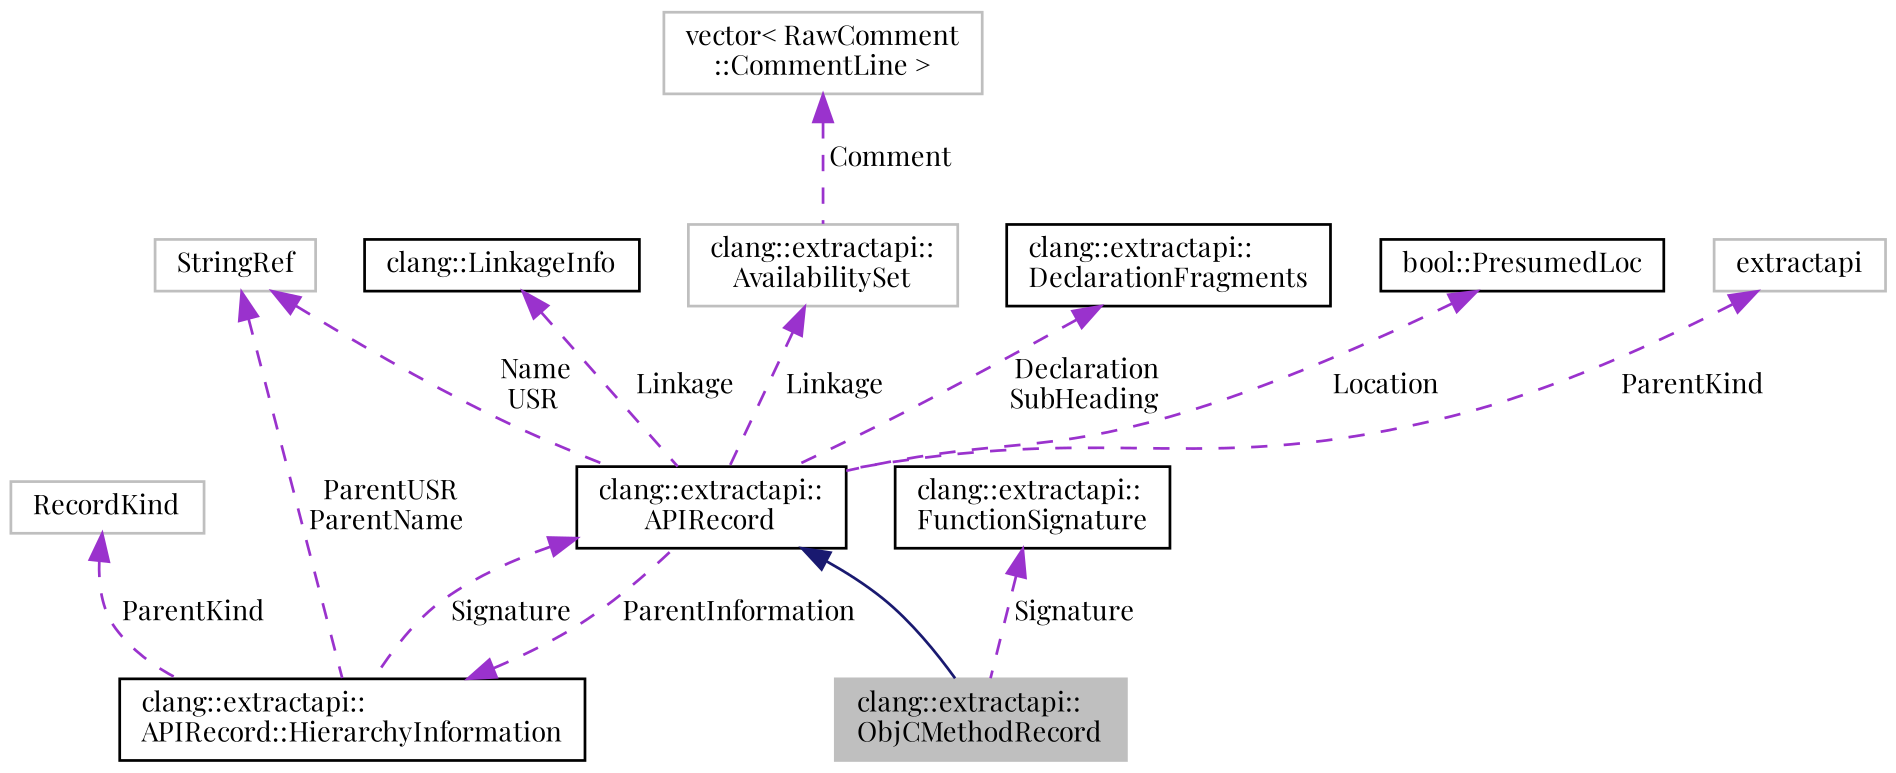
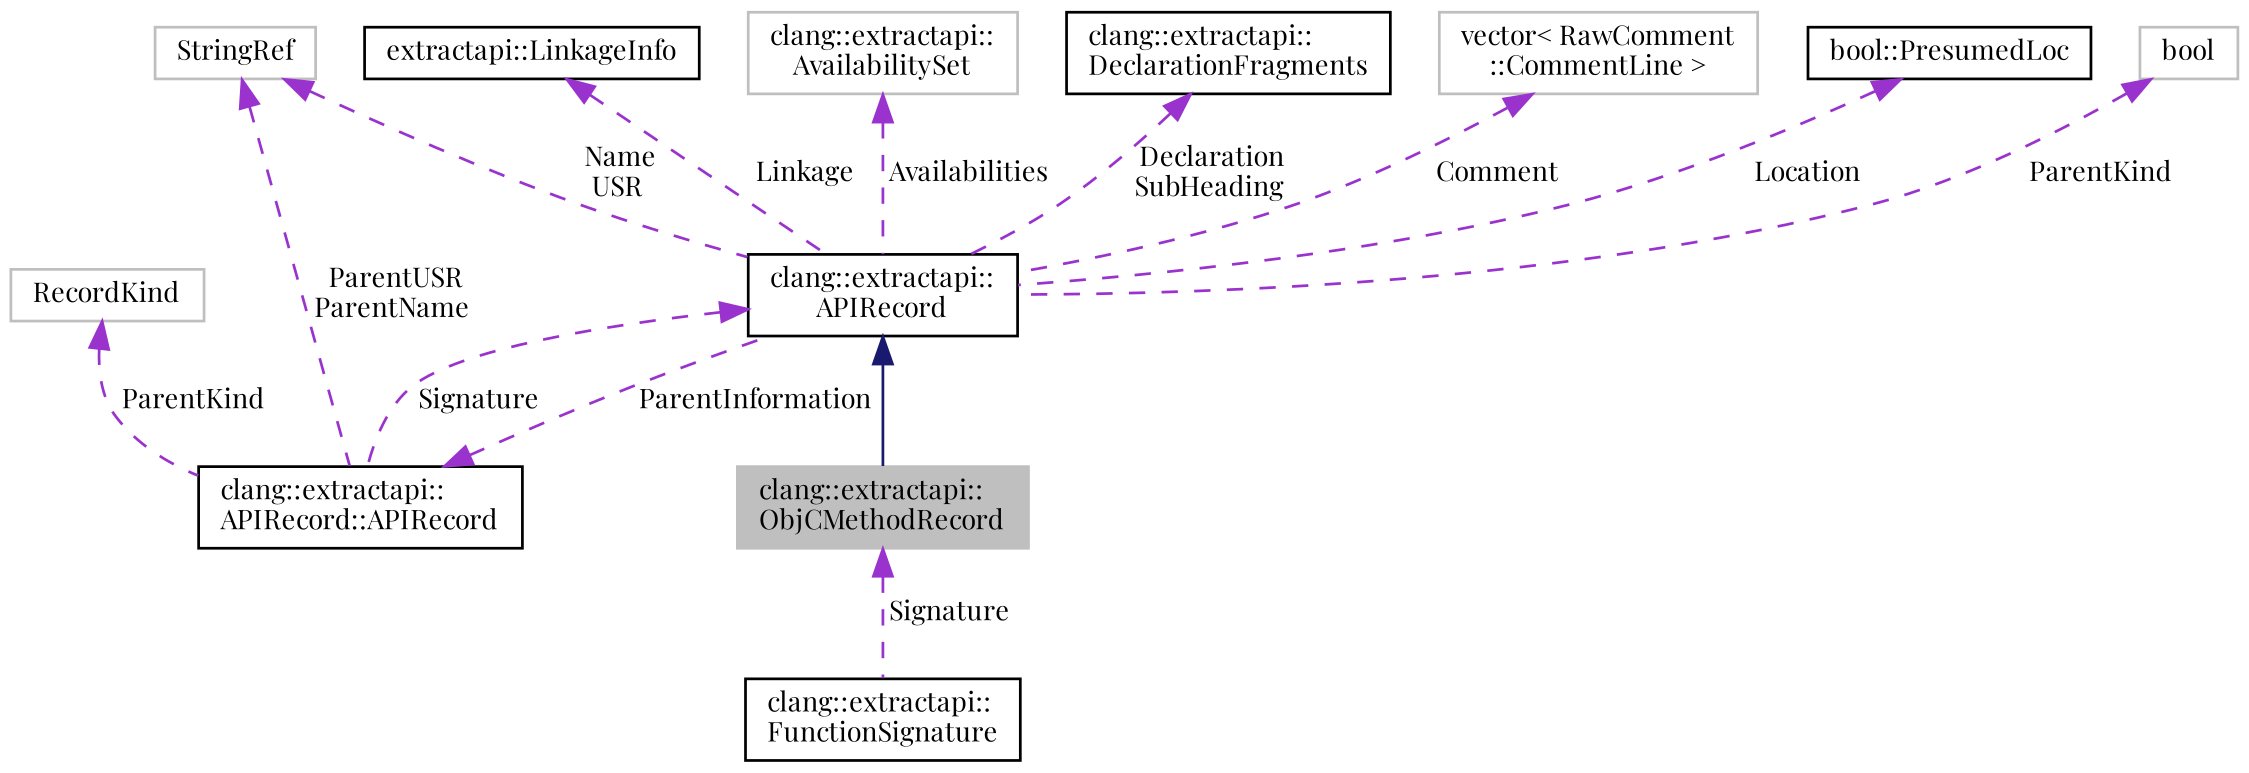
edge "clang::extractapi:: AvailabilitySet" -> "vector< RawComment ::CommentLine >": now "clang::extractapi:: APIRecord" -> "vector< RawComment ::CommentLine >"
node "clang::LinkageInfo": label "clang::LinkageInfo" -> "extractapi::LinkageInfo"
node "extractapi": label "extractapi" -> "bool"
edge "clang::extractapi:: APIRecord" -> "clang::extractapi:: AvailabilitySet": label " Linkage" -> " Availabilities"
edge "clang::extractapi:: ObjCMethodRecord" -> "clang::extractapi:: FunctionSignature": reversed
node "clang::extractapi:: APIRecord::HierarchyInformation": label "clang::extractapi:: APIRecord::HierarchyInformation" -> "clang::extractapi:: APIRecord::APIRecord"
